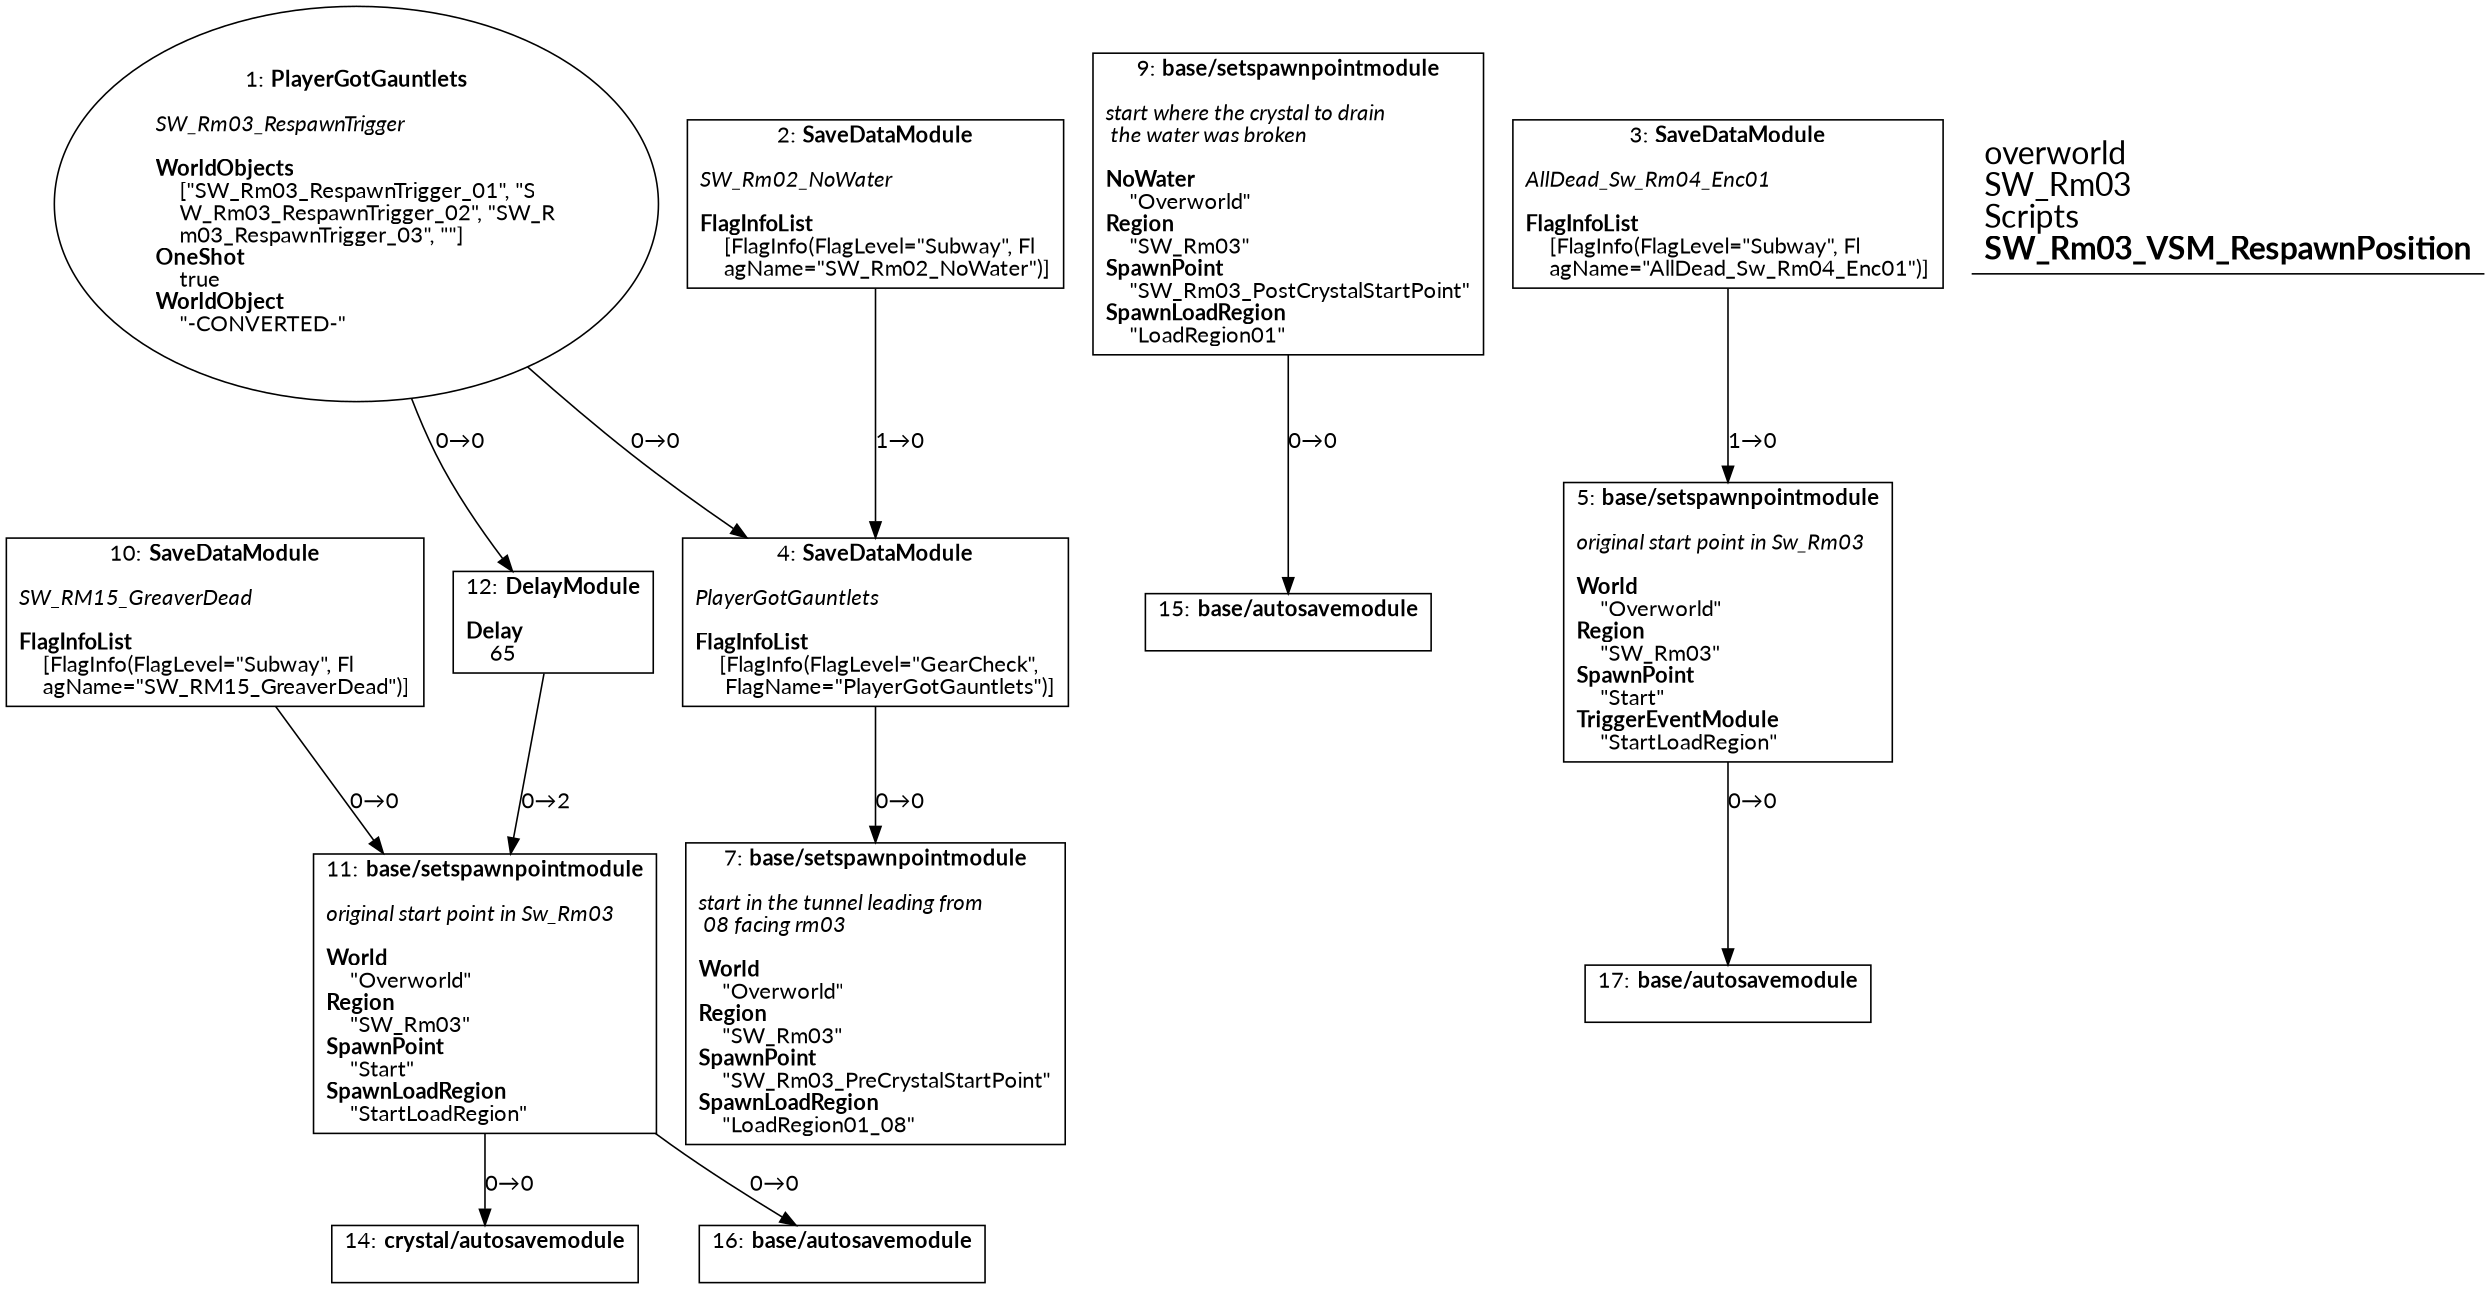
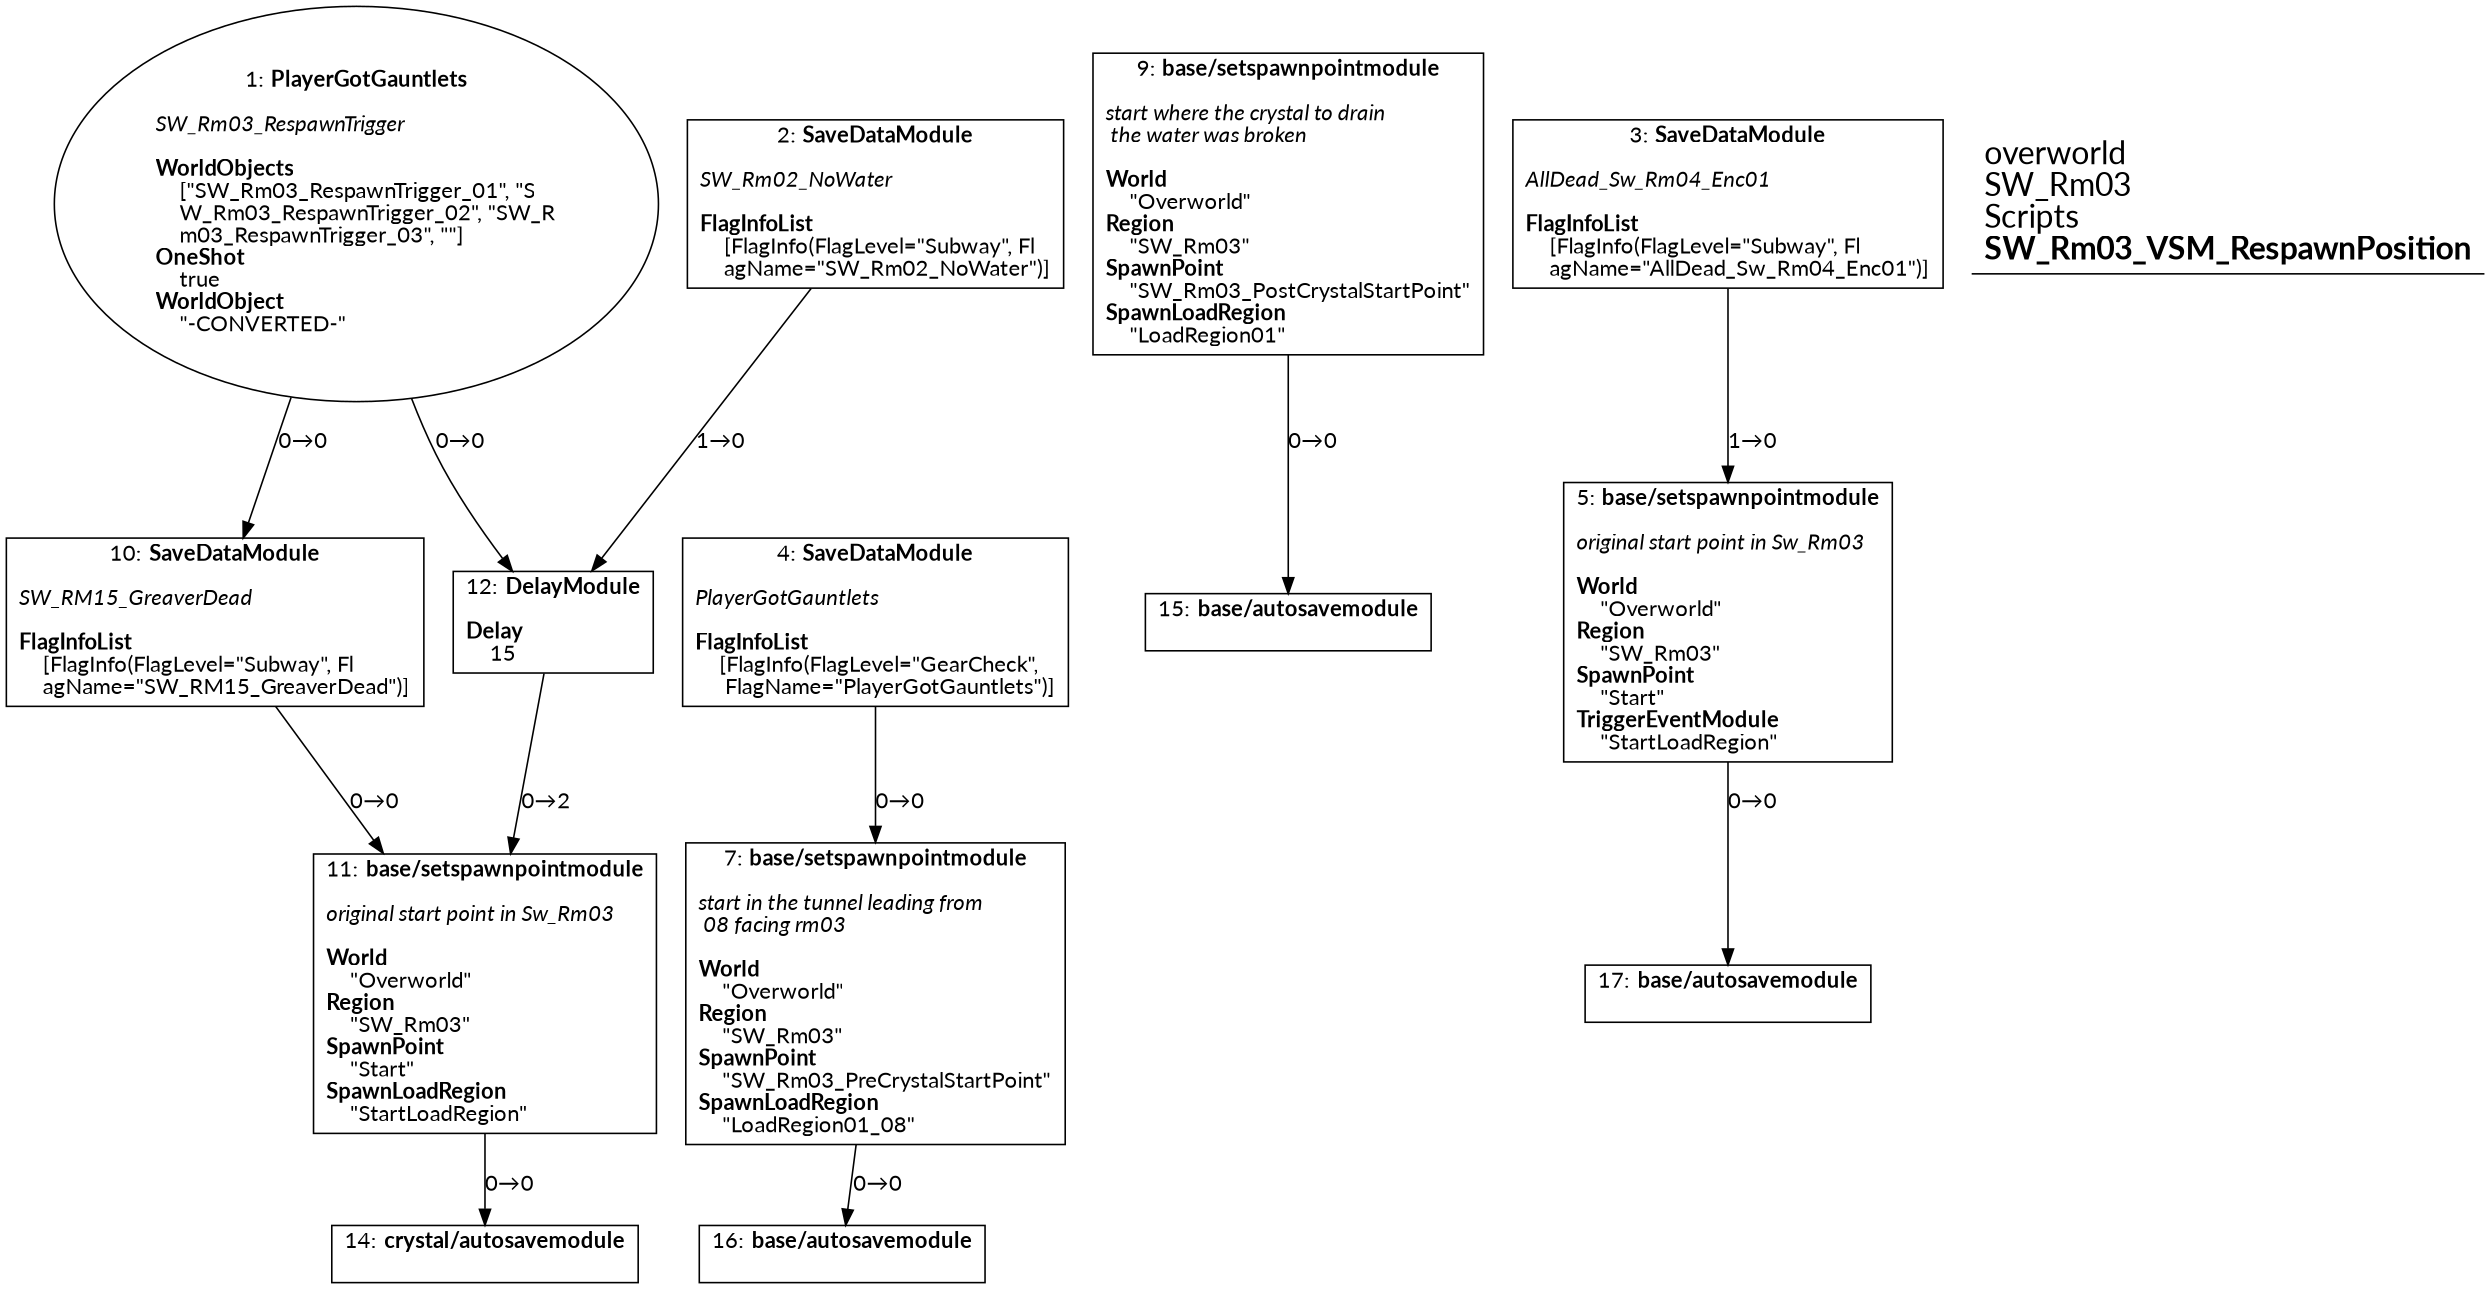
node "9:": text "NoWater" -> "World"
edge "2:" -> "4:": now "2:" -> "12:"
edge "1:" -> "4:": now "1:" -> "10:"
node "12:": text "65" -> "15"
edge "11:" -> "16:": now "7:" -> "16:"
